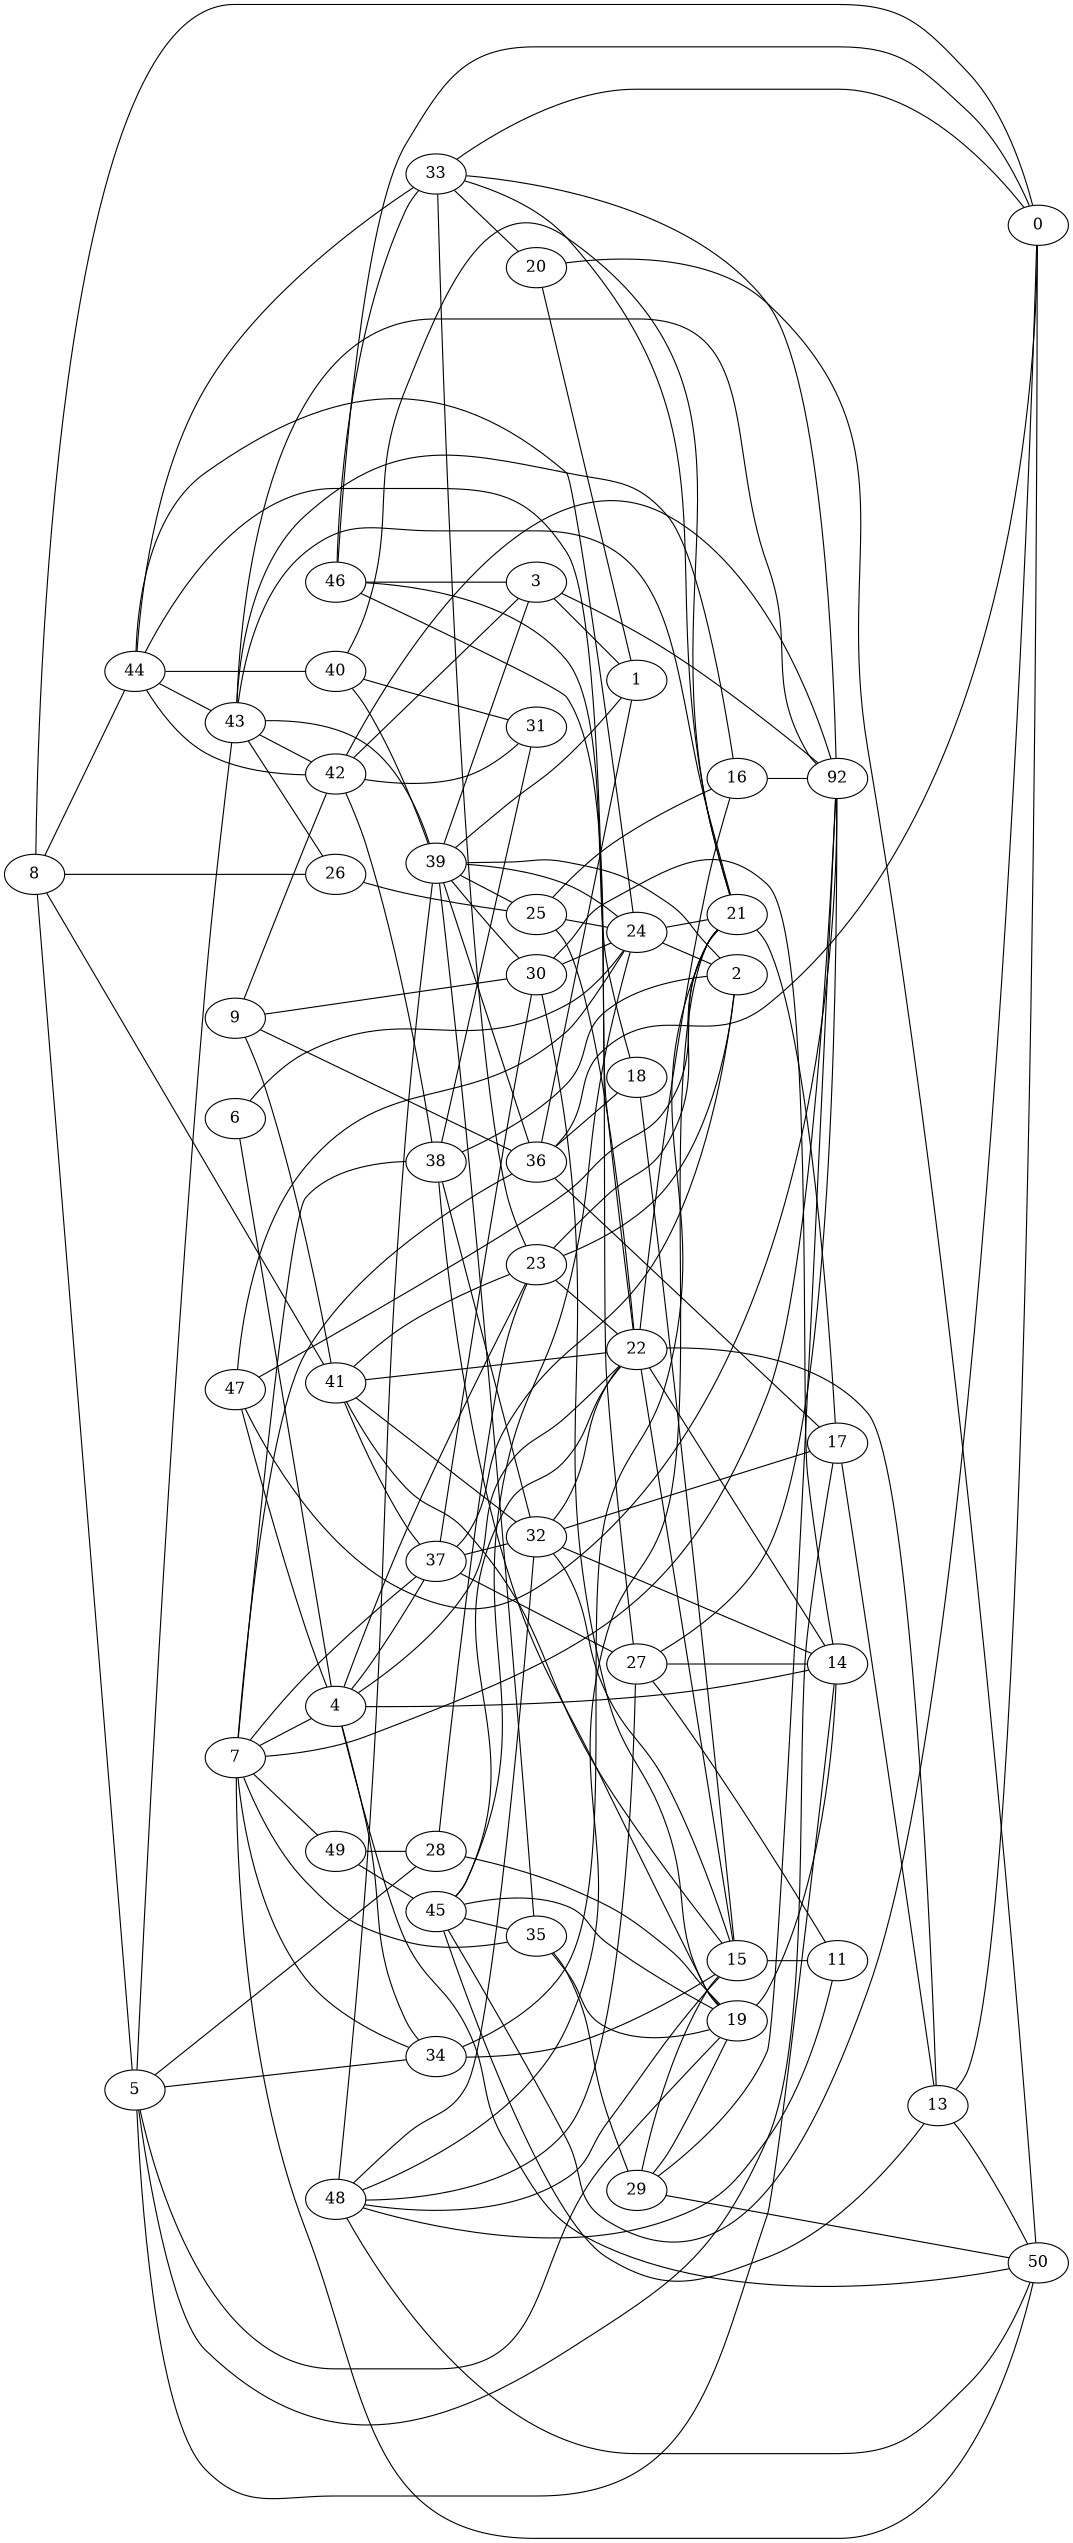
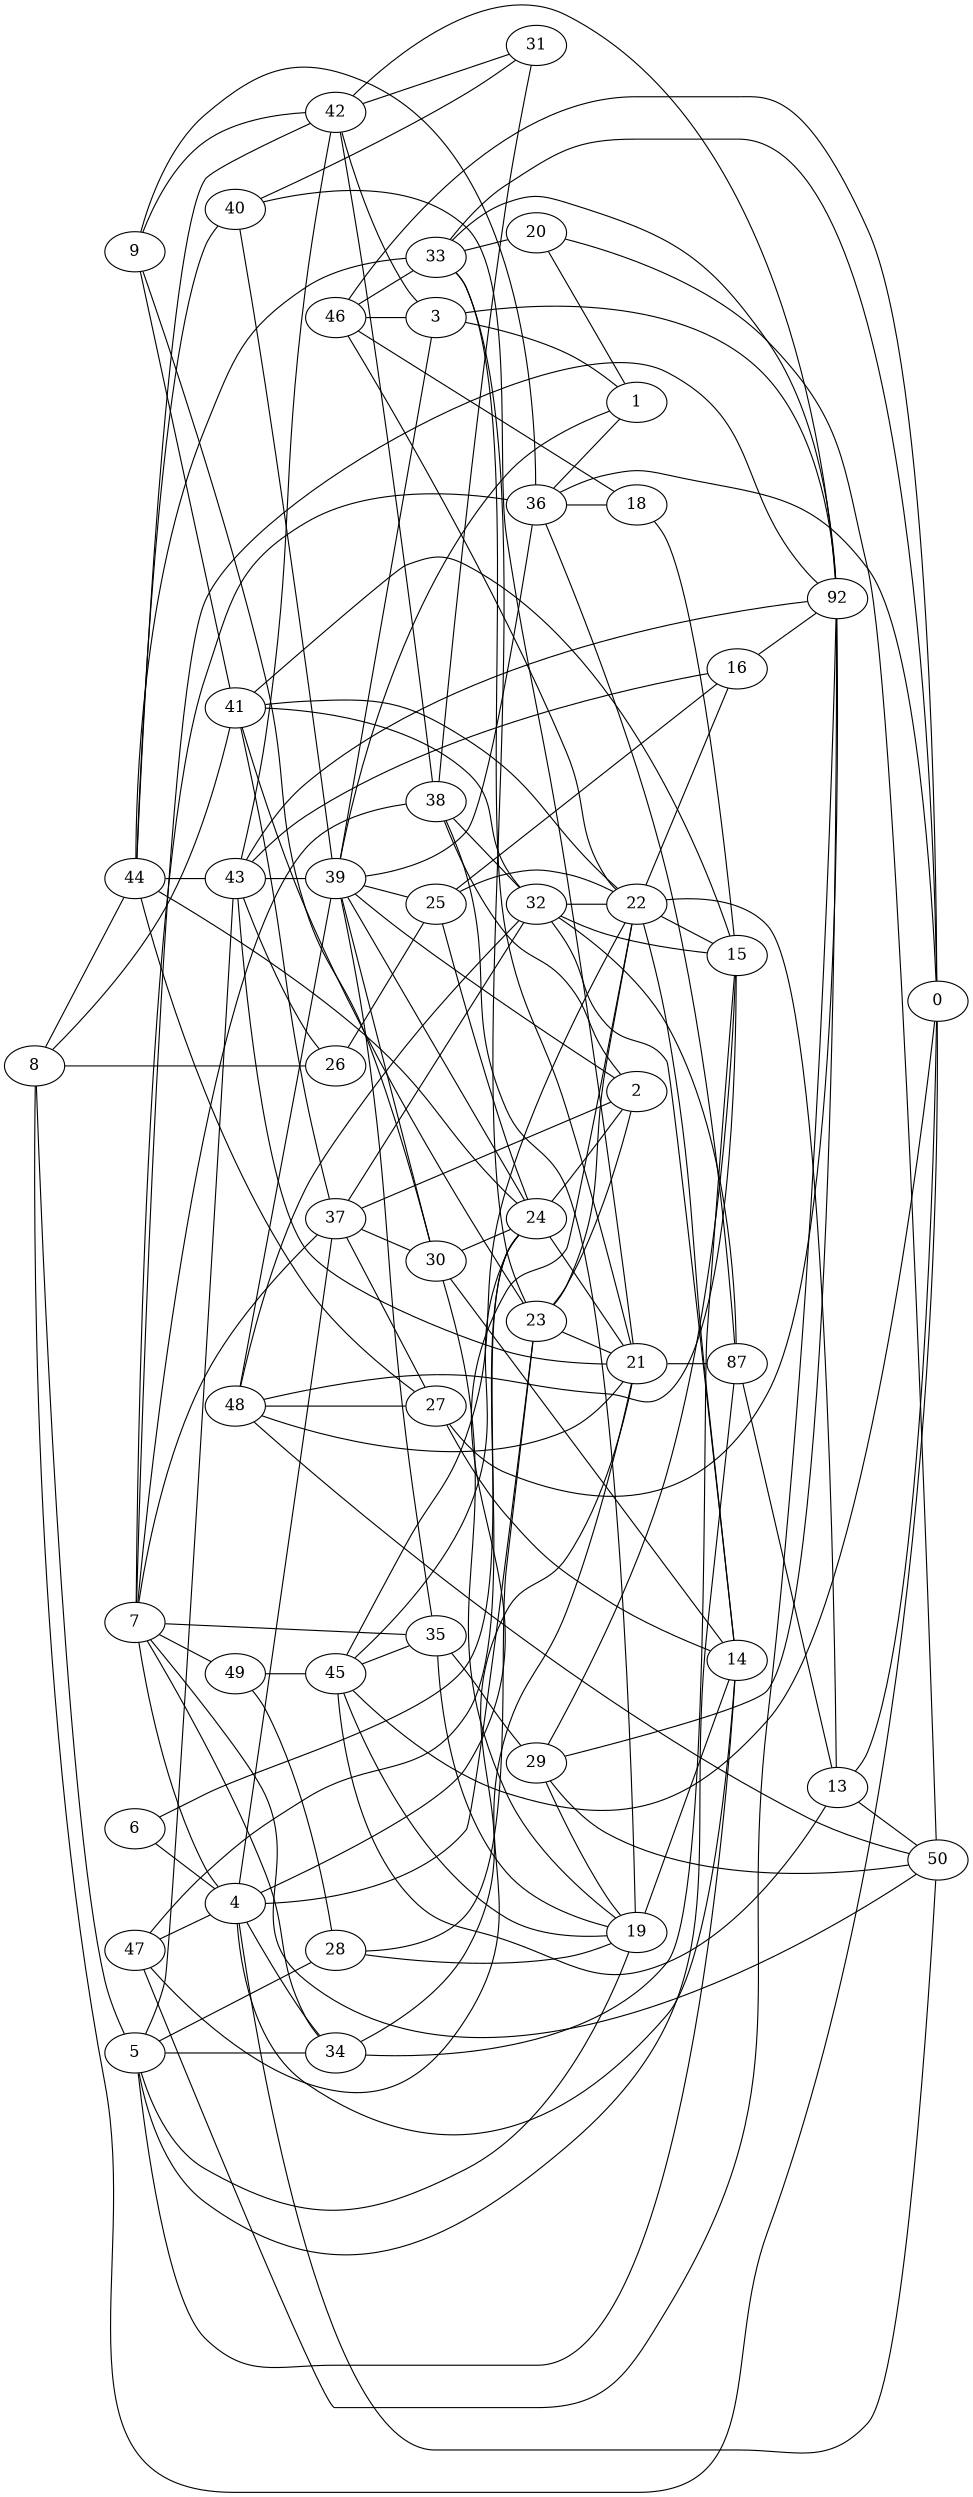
node "17": label "17" -> "87"
node "11": removed
